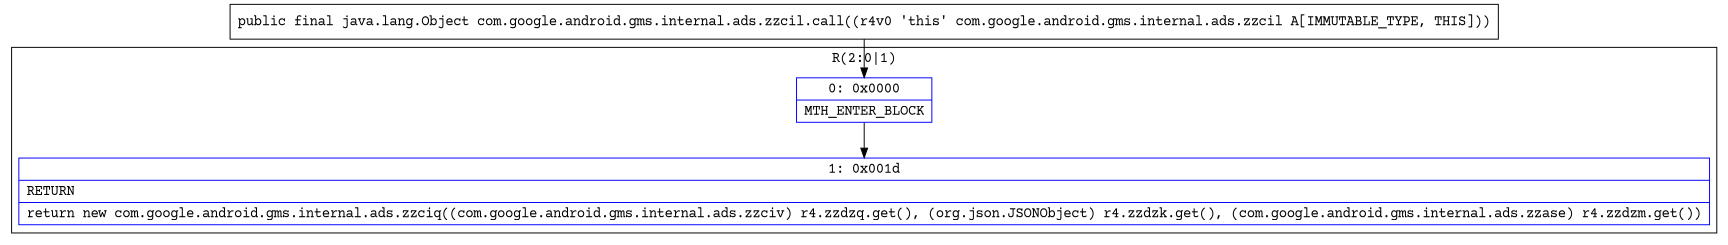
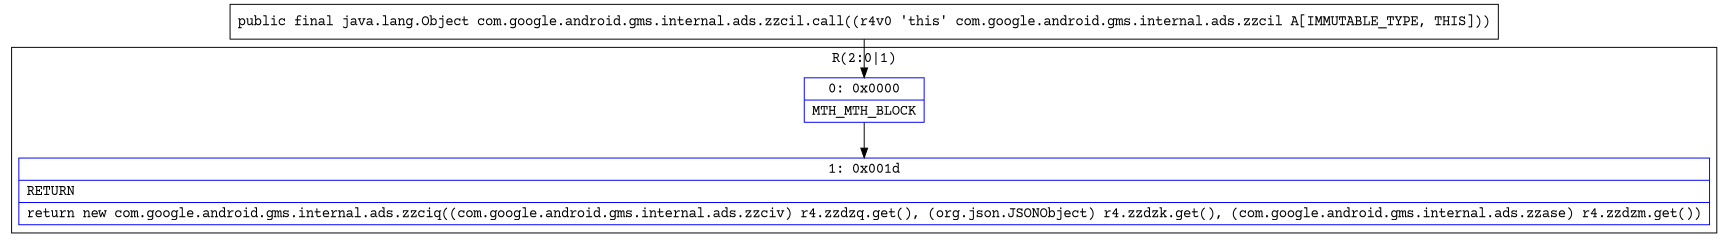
node "0: 0x0000": text "MTH_ENTER_BLOCK" -> "MTH_MTH_BLOCK"
